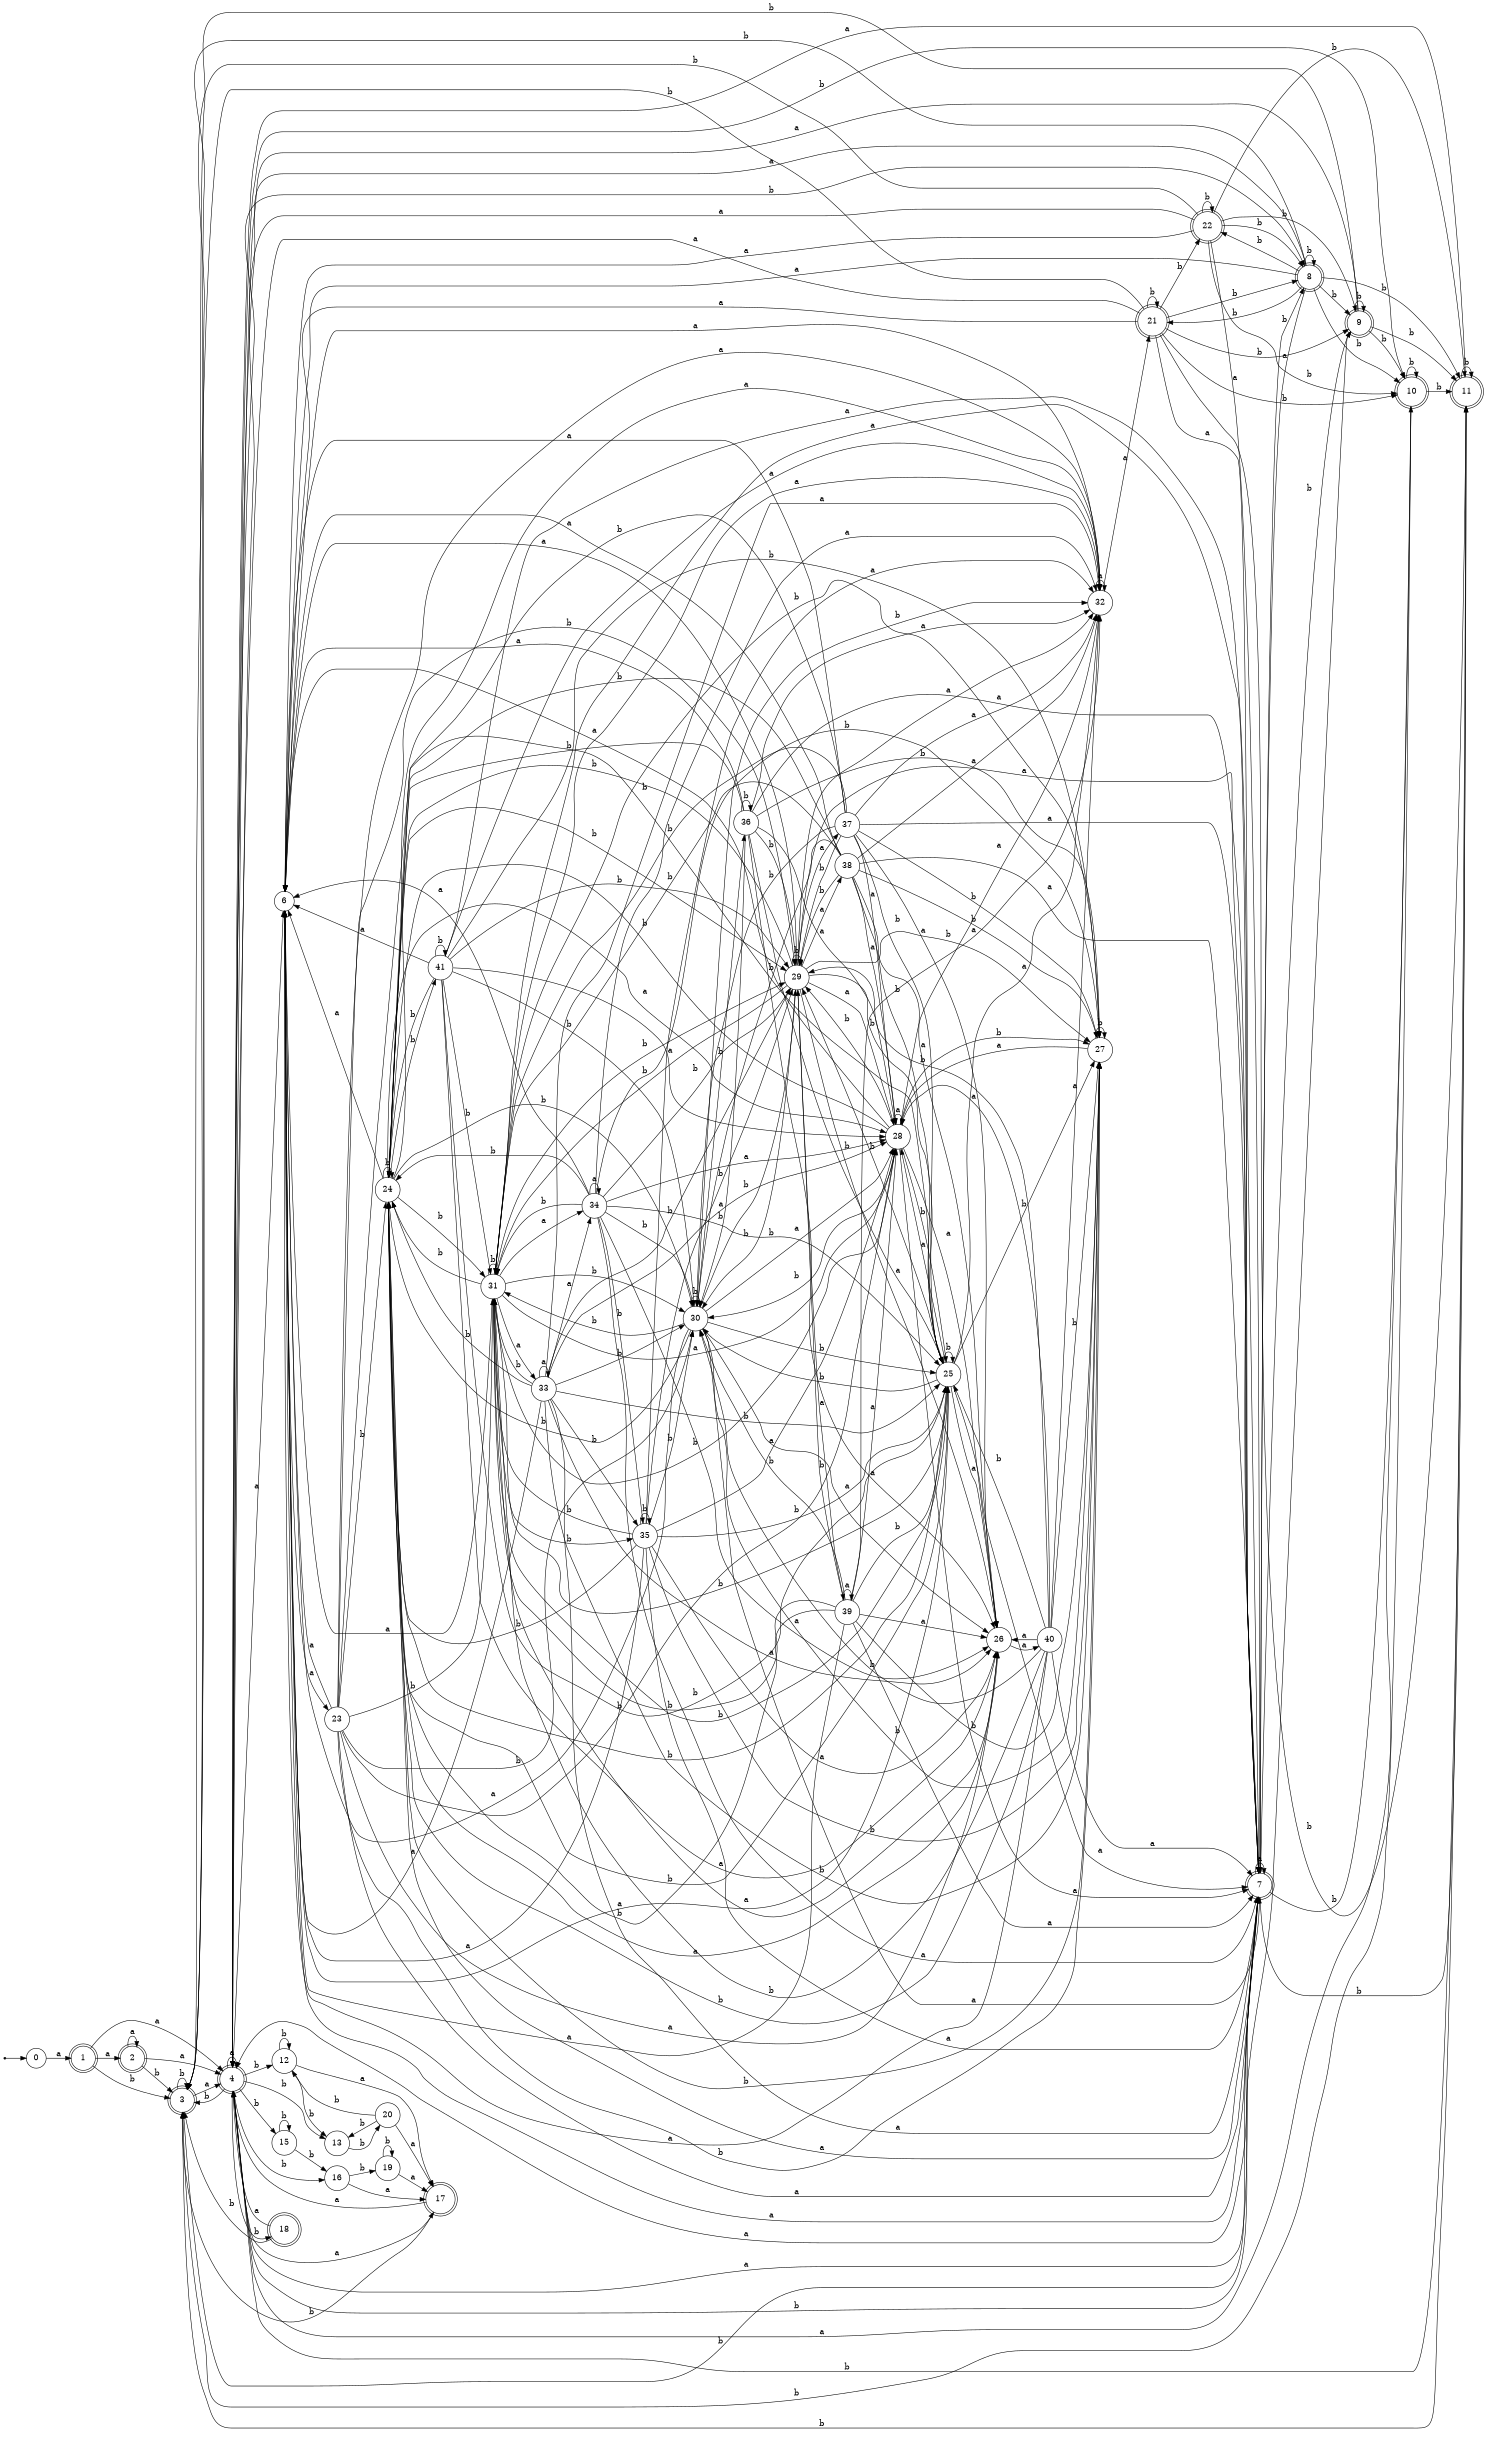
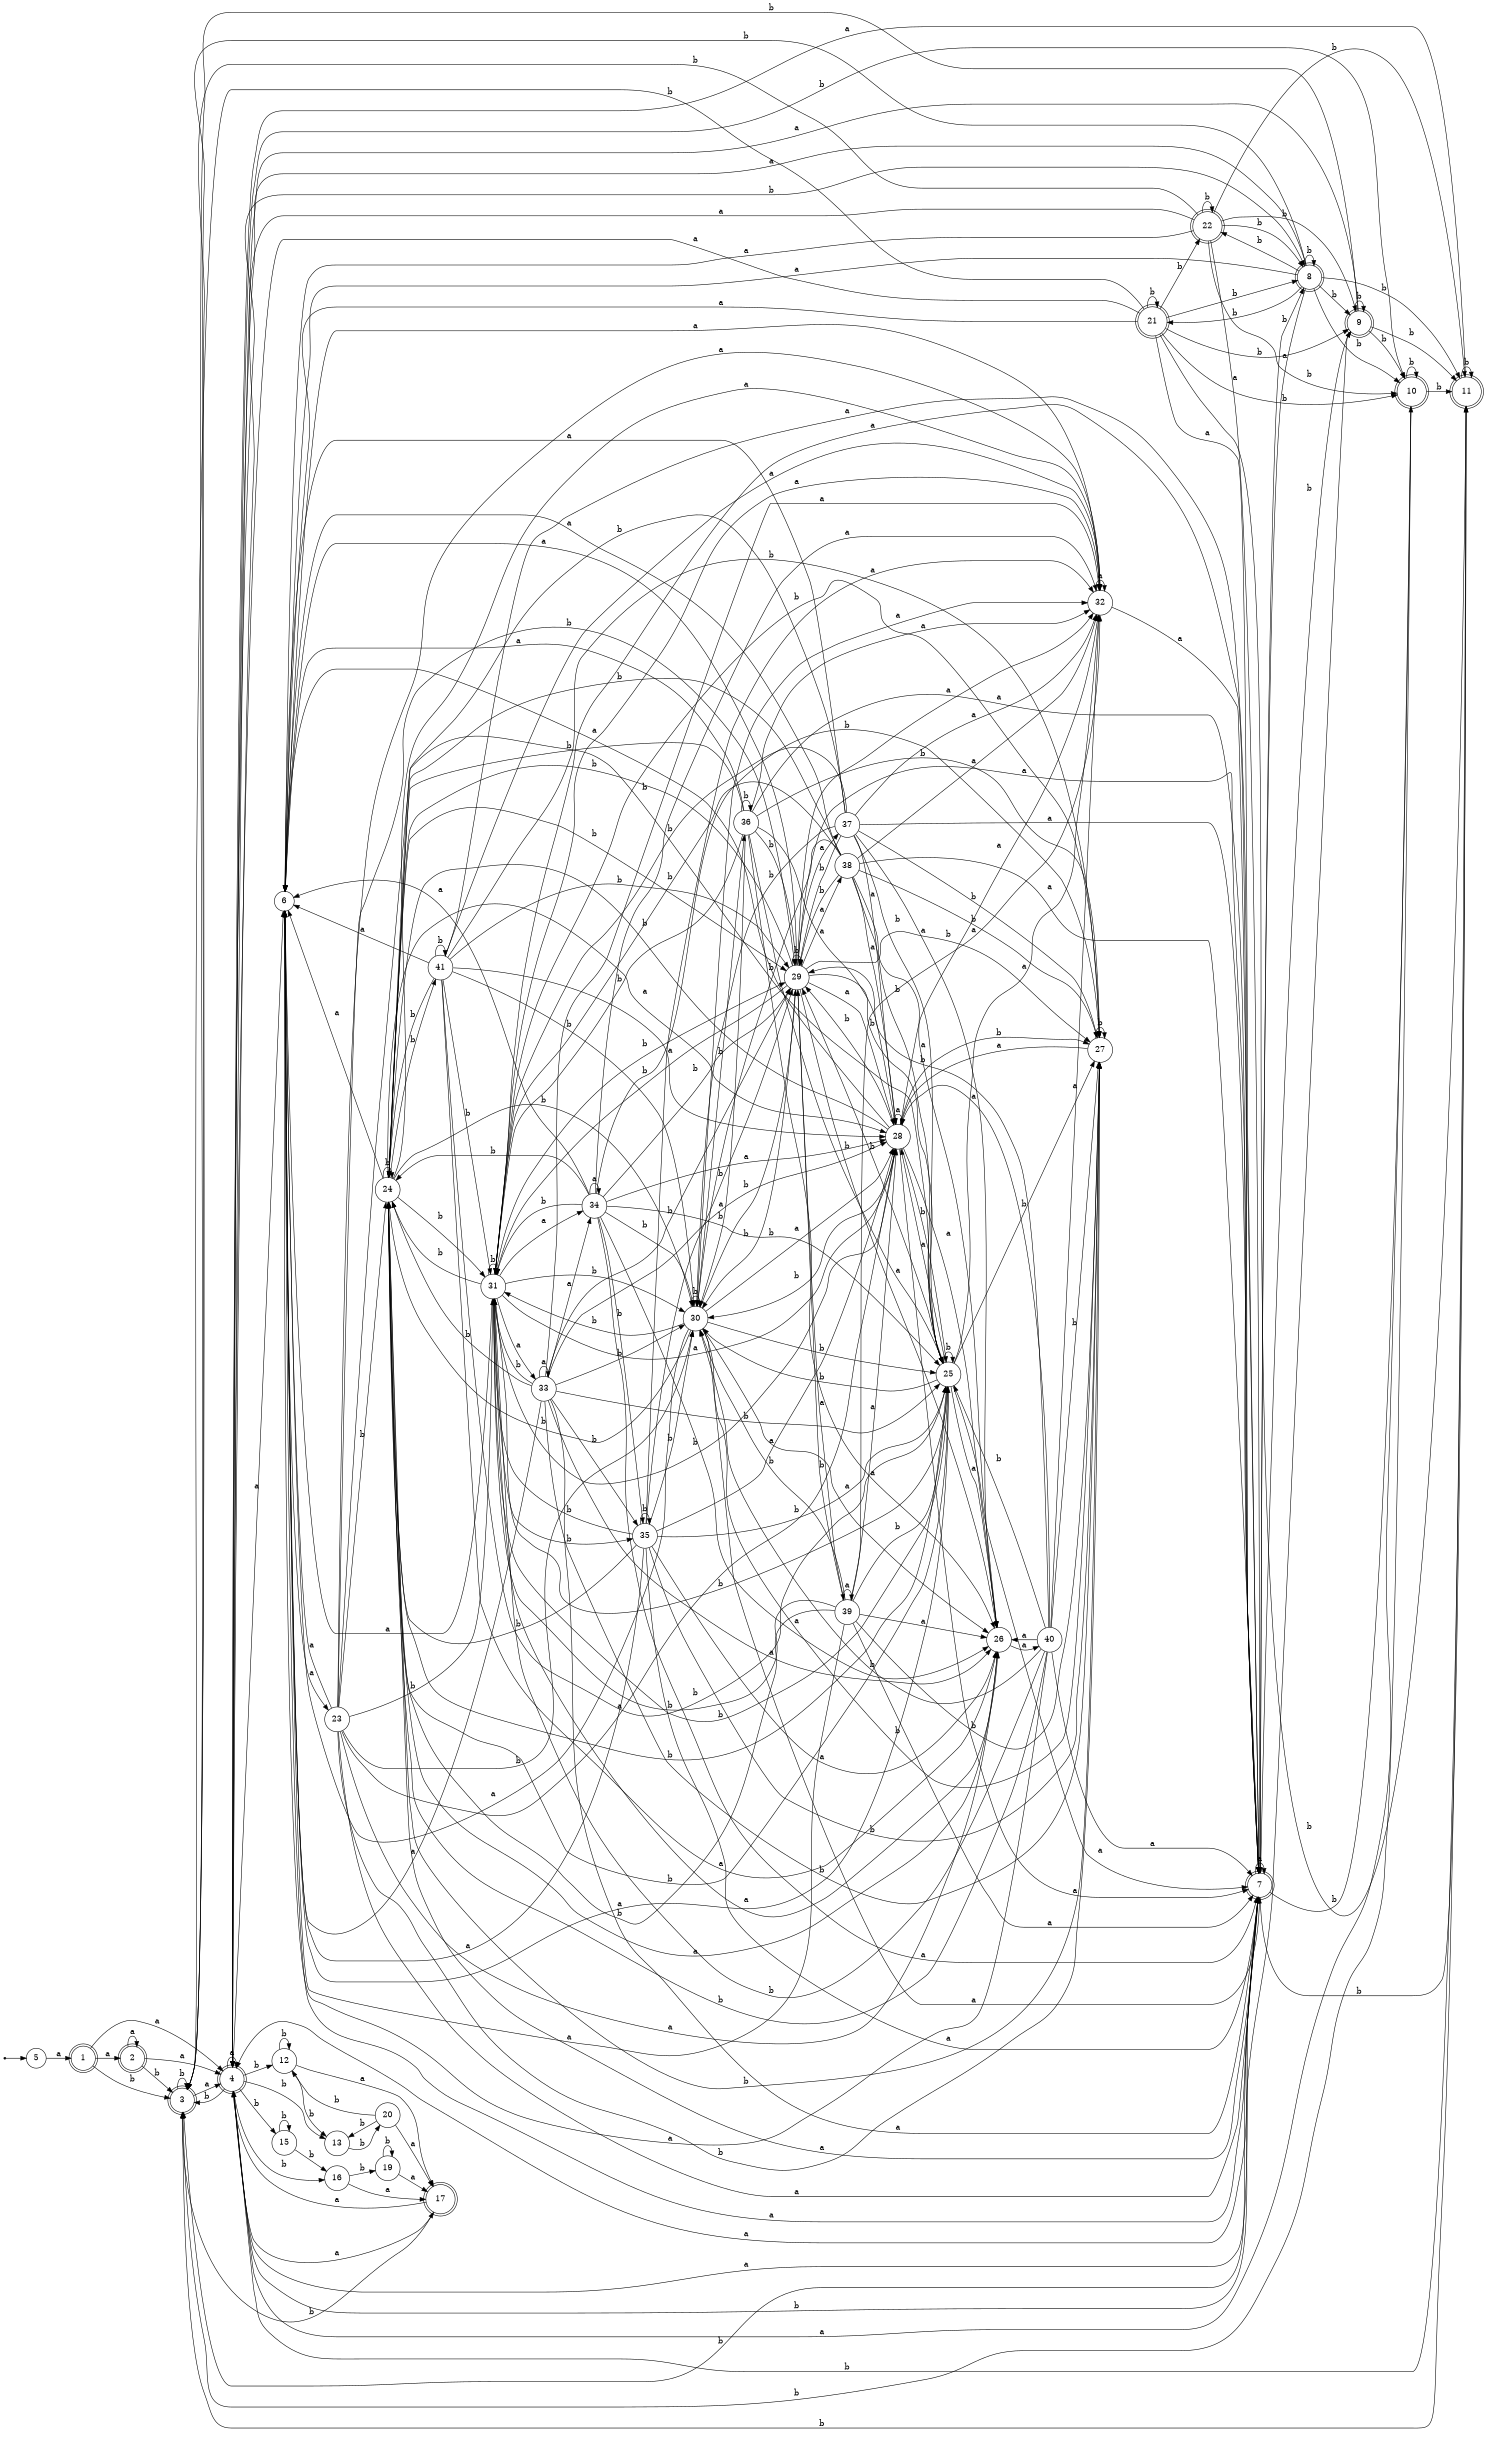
edge "32" -> "21": now "32" -> "7"
edge "30" -> "32": label "b" -> "a"
edge "36" -> "31": added, label "b"
edge "23" -> "28": label "b" -> "a"
node "0": label "0" -> "5"
node "18": removed
